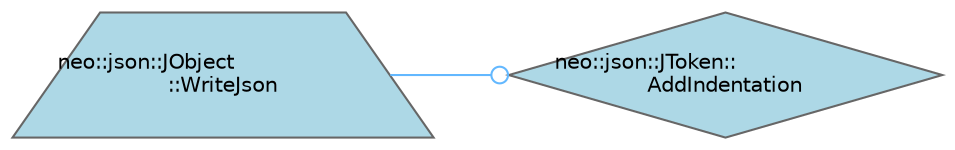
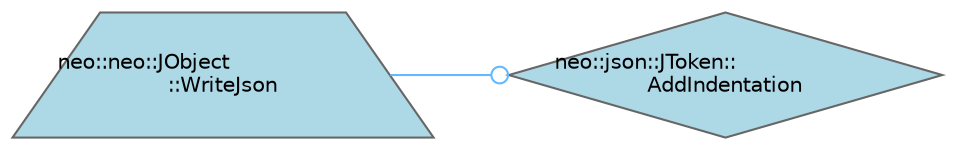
node "neo::json::JObject ::WriteJson": label "neo::json::JObject ::WriteJson" -> "neo::neo::JObject ::WriteJson"
